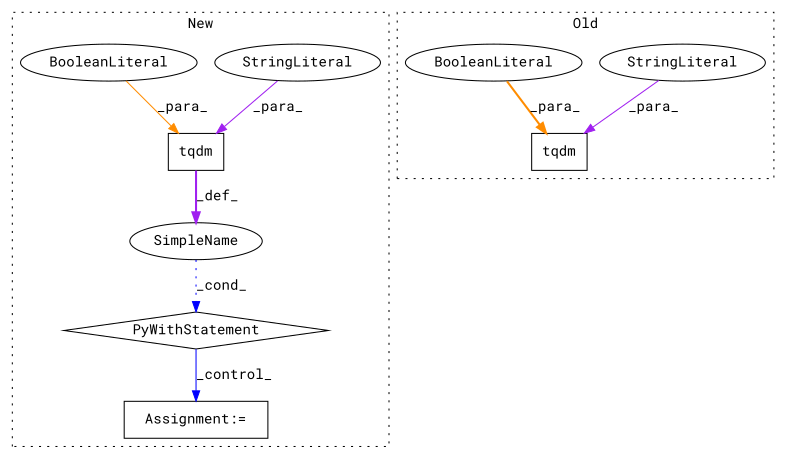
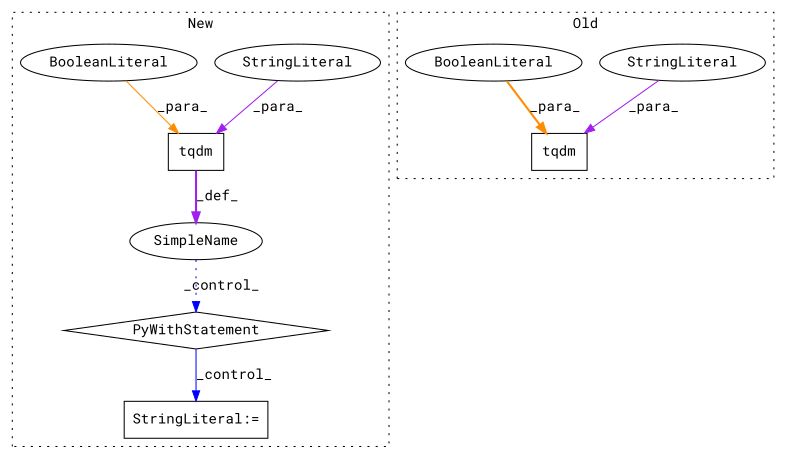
edge "SimpleName" -> "PyWithStatement": label "_cond_" -> "_control_"
node "Assignment:=": label "Assignment:=" -> "StringLiteral:="
